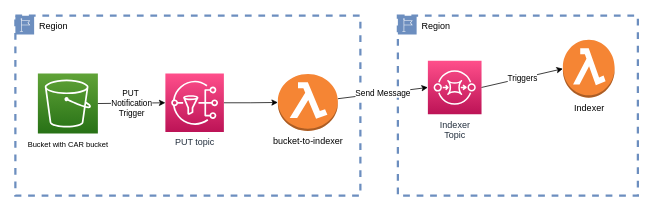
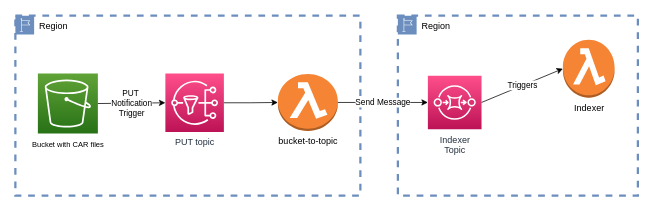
node "Indexer Topic": moved (455, 87) -> (455, 102)
node "bucket-to-indexer": label "bucket-to-indexer" -> "bucket-to-topic"
node "Bucket with CAR bucket": label "Bucket with CAR bucket" -> "Bucket with CAR files"
